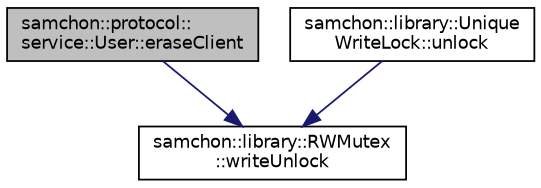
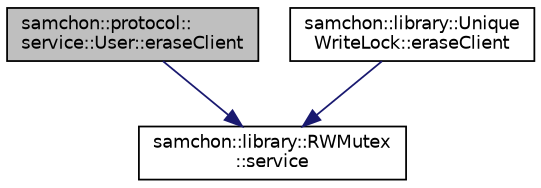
node "samchon::library::Unique WriteLock::unlock": label "samchon::library::Unique WriteLock::unlock" -> "samchon::library::Unique WriteLock::eraseClient"
node "samchon::library::RWMutex ::writeUnlock": label "samchon::library::RWMutex ::writeUnlock" -> "samchon::library::RWMutex ::service"
